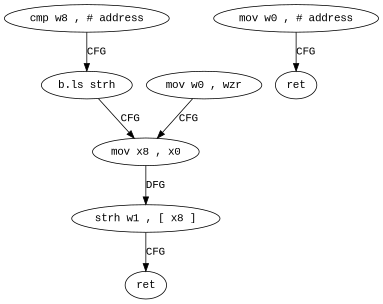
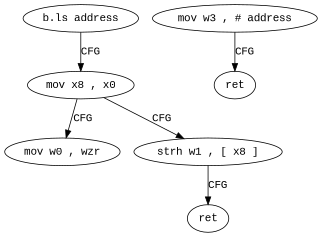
node "cmp w8 , # address": removed
node "mov w0 , # address": label "mov w0 , # address" -> "mov w3 , # address"
node "b.ls strh": label "b.ls strh" -> "b.ls address"
edge "mov w0 , wzr" -> "mov x8 , x0": reversed
edge "mov x8 , x0" -> "strh w1 , [ x8 ]": label "DFG" -> "CFG"
